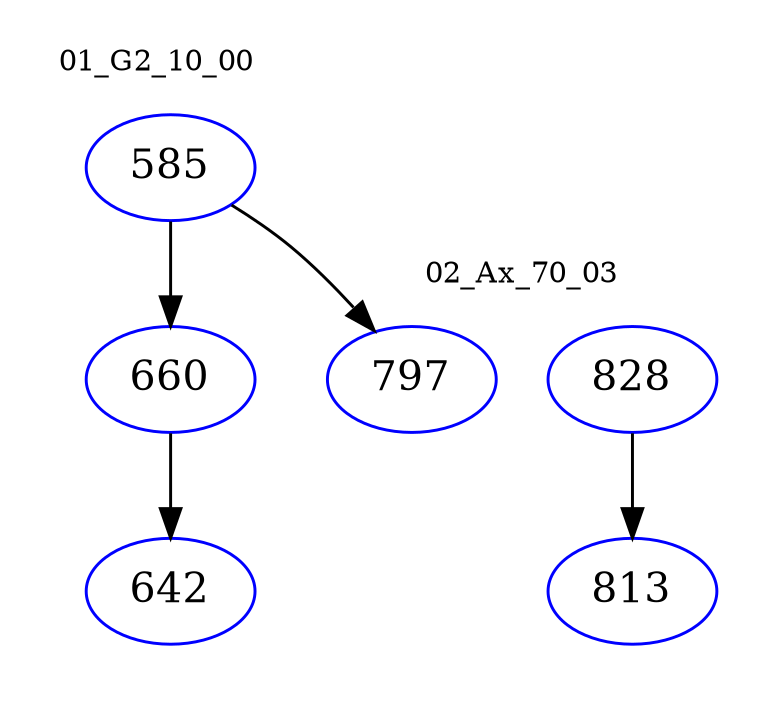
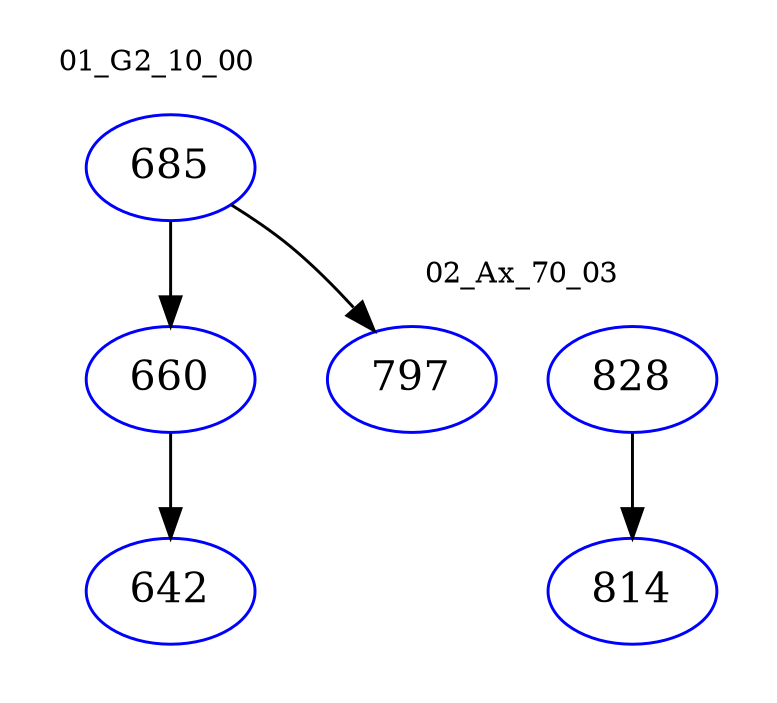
node "585": label "585" -> "685"
node "813": label "813" -> "814"
